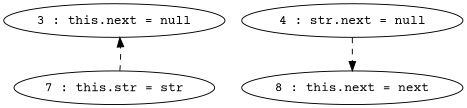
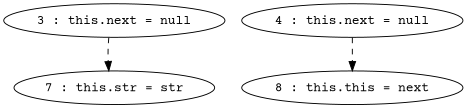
node "4 : str.next = null": label "4 : str.next = null" -> "4 : this.next = null"
edge "7 : this.str = str" -> "3 : this.next = null": reversed
node "8 : this.next = next": label "8 : this.next = next" -> "8 : this.this = next"
